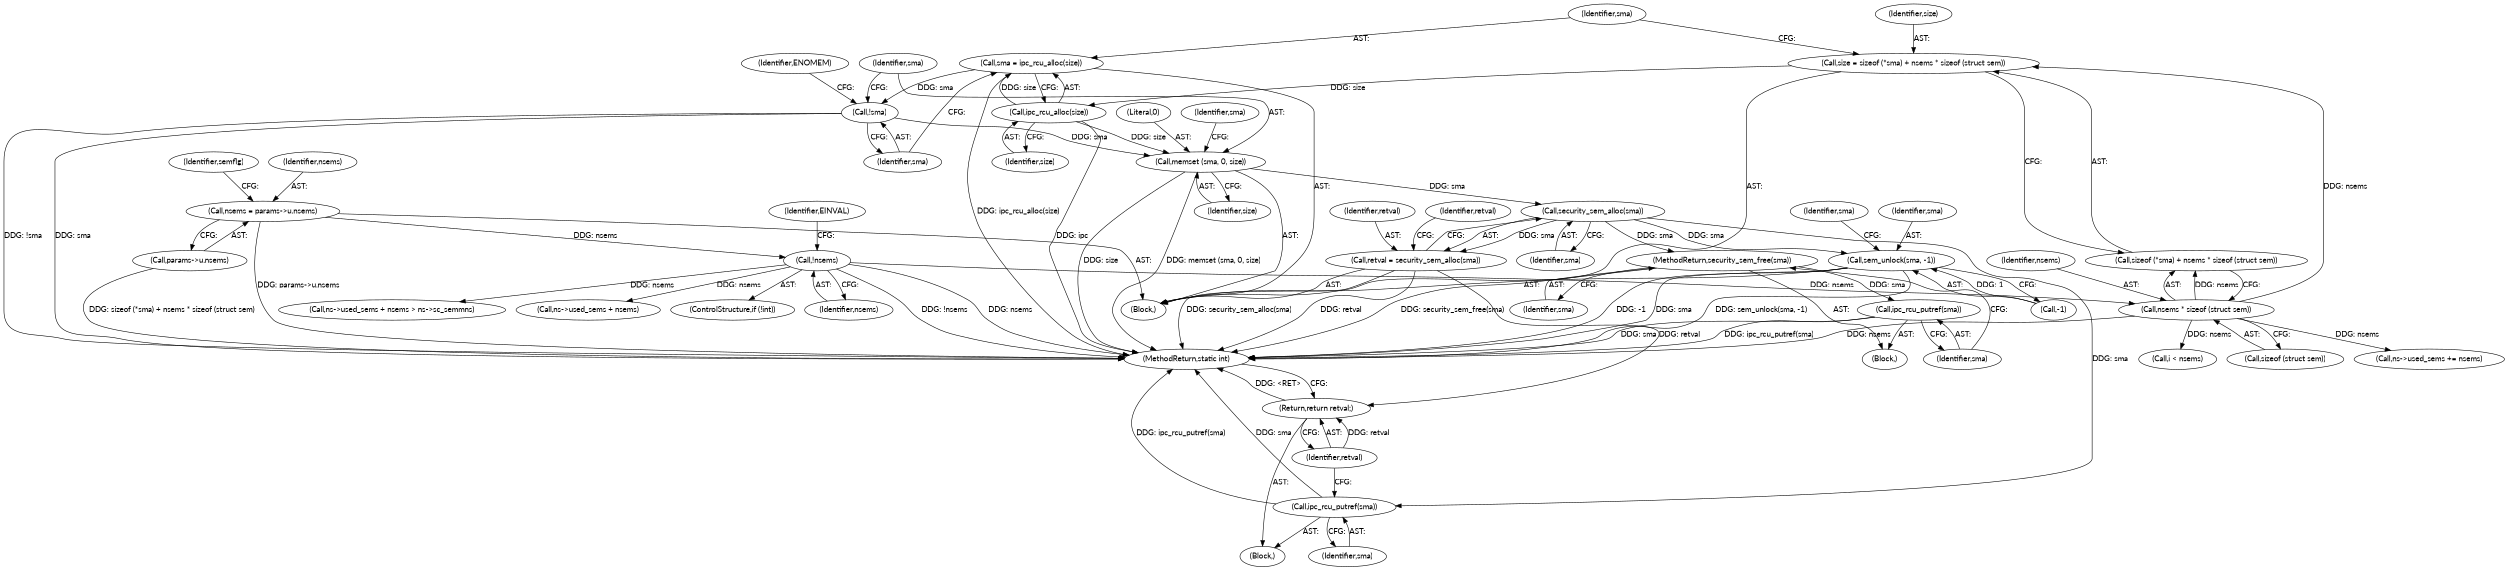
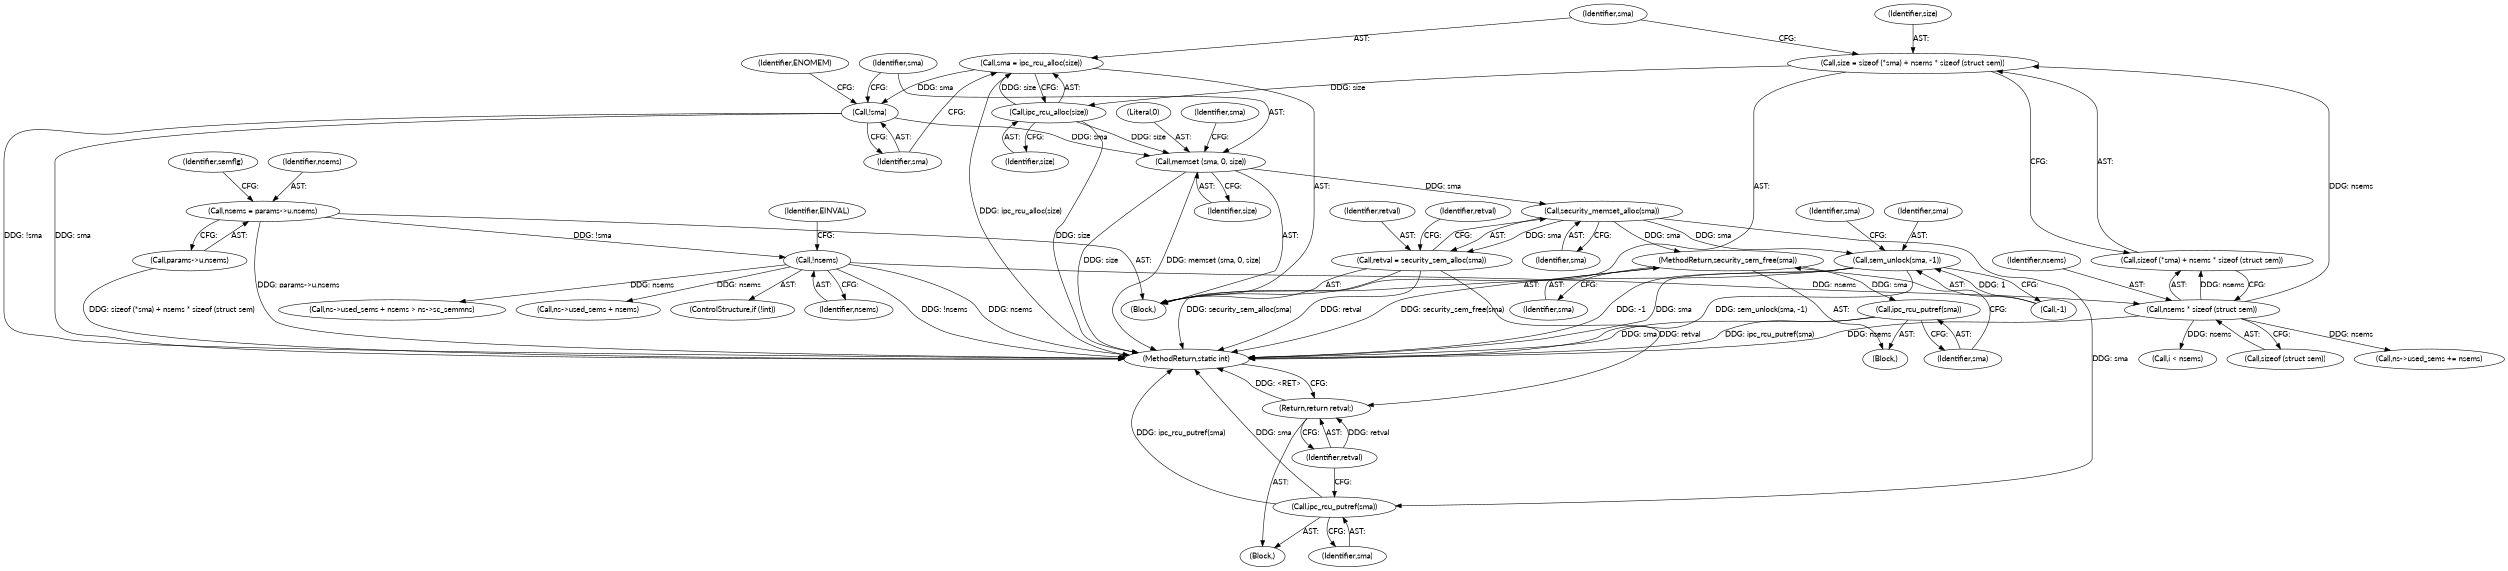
node "(Call,security_sem_alloc(sma))": label "(Call,security_sem_alloc(sma))" -> "(Call,security_memset_alloc(sma))"
edge "(Call,nsems = params->u.nsems)" -> "(Call,!nsems)": label "DDG: nsems" -> "DDG: !sma"
edge "(Call,ipc_rcu_alloc(size))" -> "(MethodReturn,static int)": label "DDG: ipc" -> "DDG: size"
